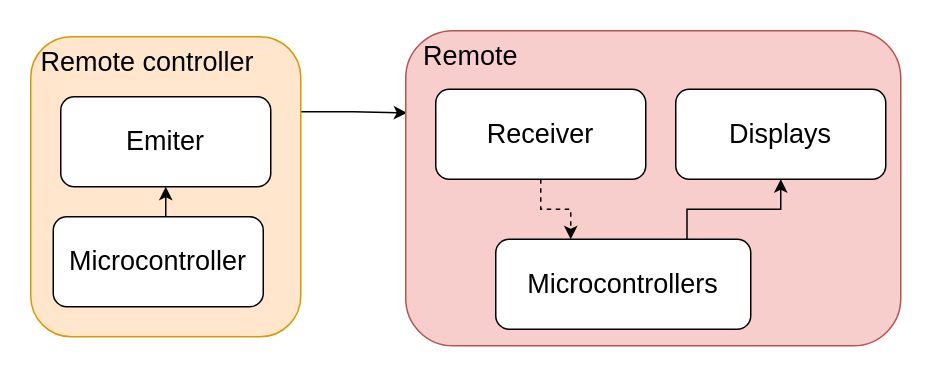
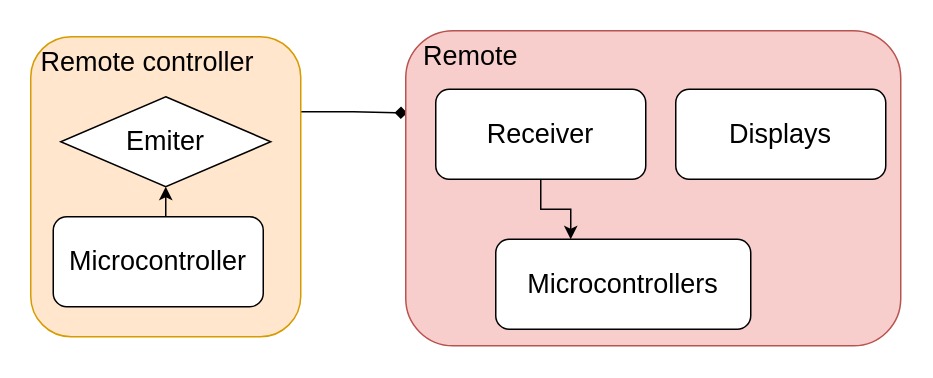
edge "Remote controller" -> "Remote": arrowhead classic -> diamond
node "Emiter": shape rounded rectangle -> diamond
edge "Receiver" -> "Microcontrollers": style dashed -> solid
edge "Microcontrollers" -> "Displays": removed
